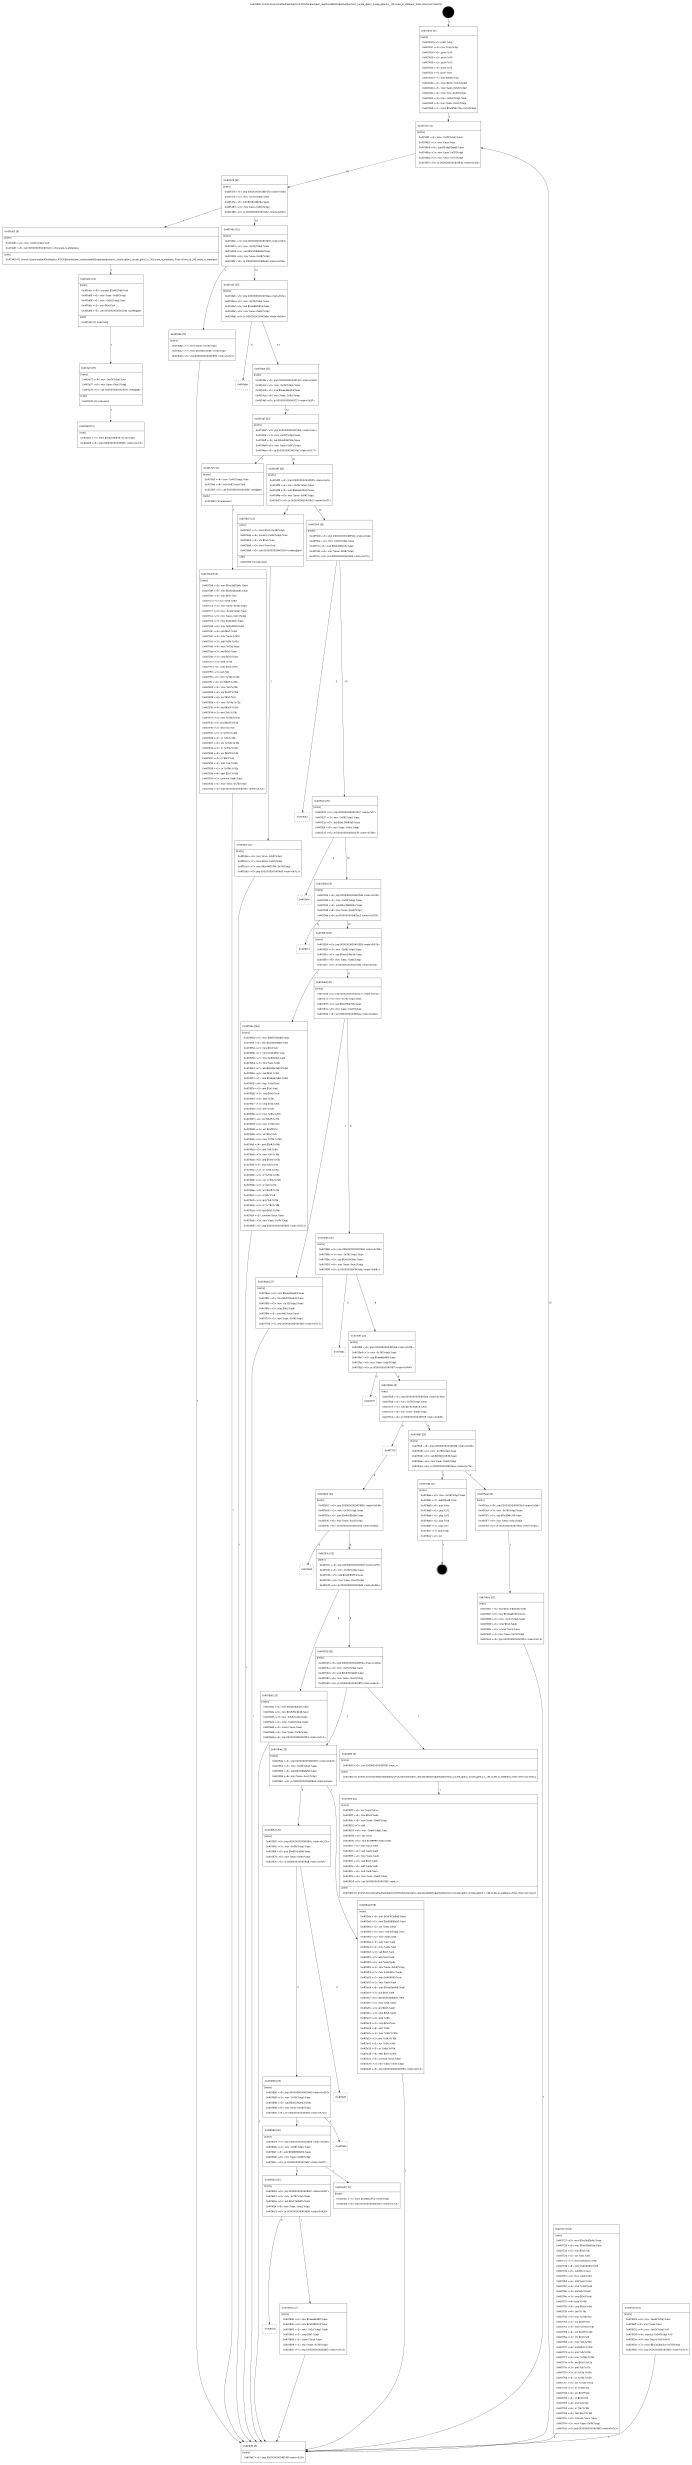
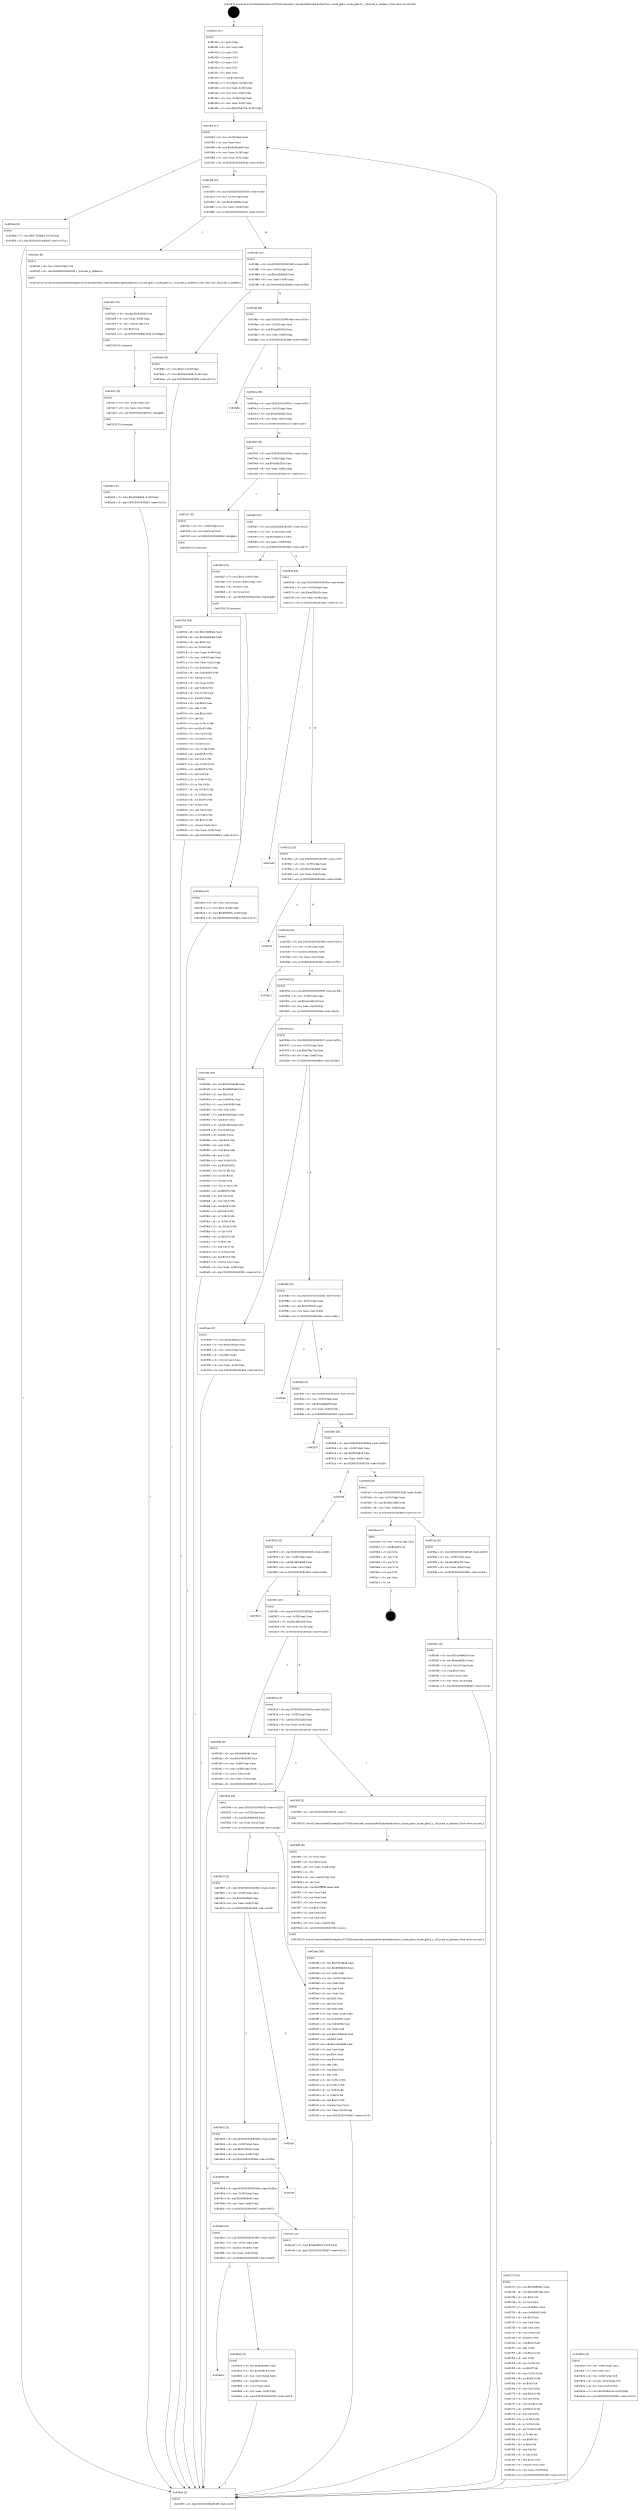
node "0x40184a [12]": added
edge "0x401a82 [12]" -> "0x401bf3 [5]": added, label "1"
